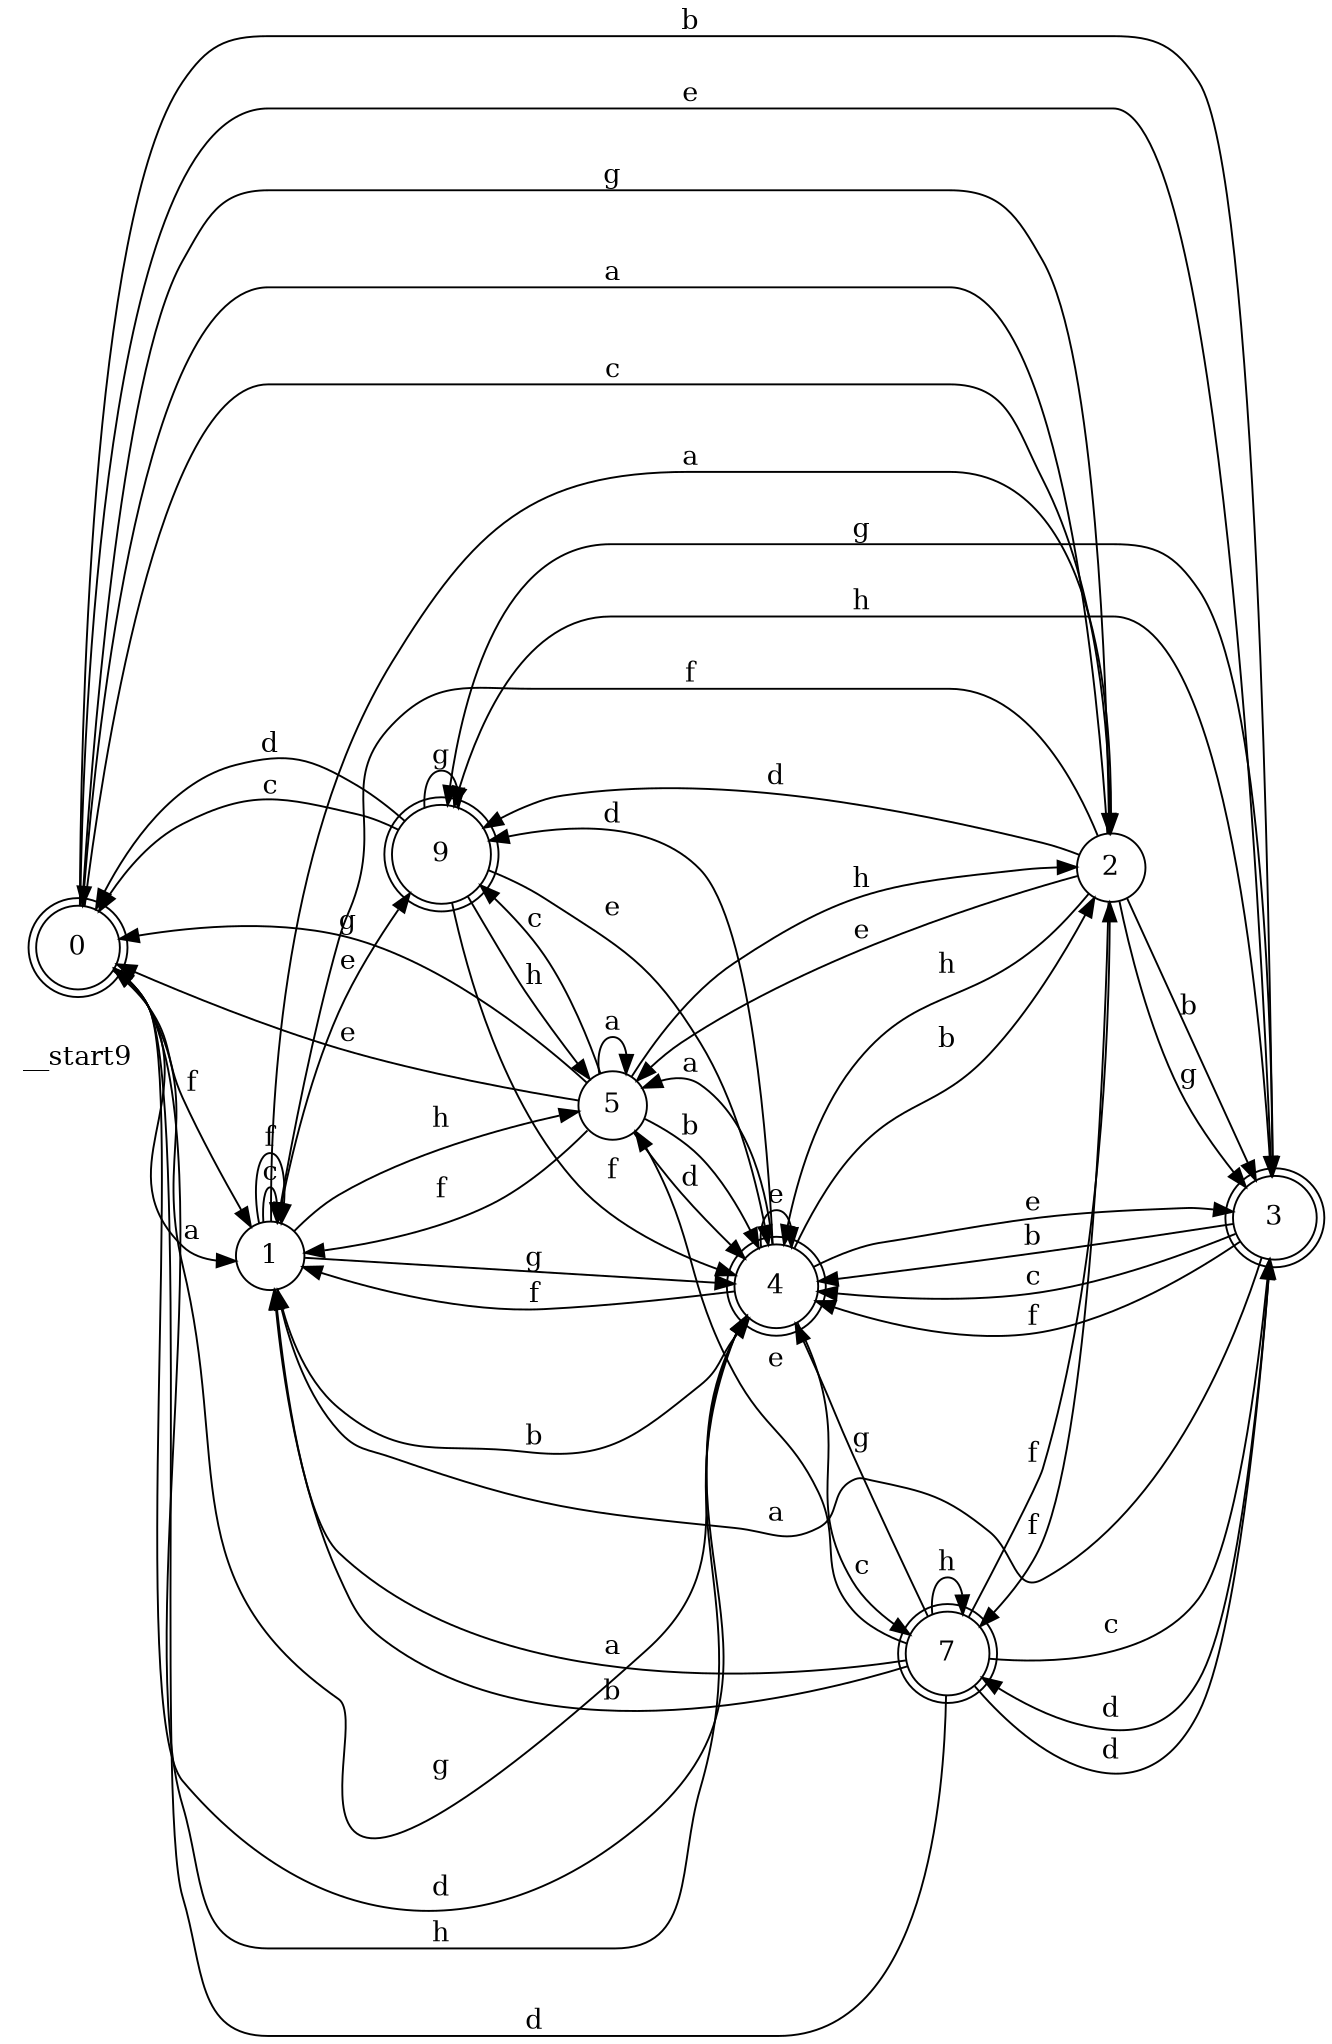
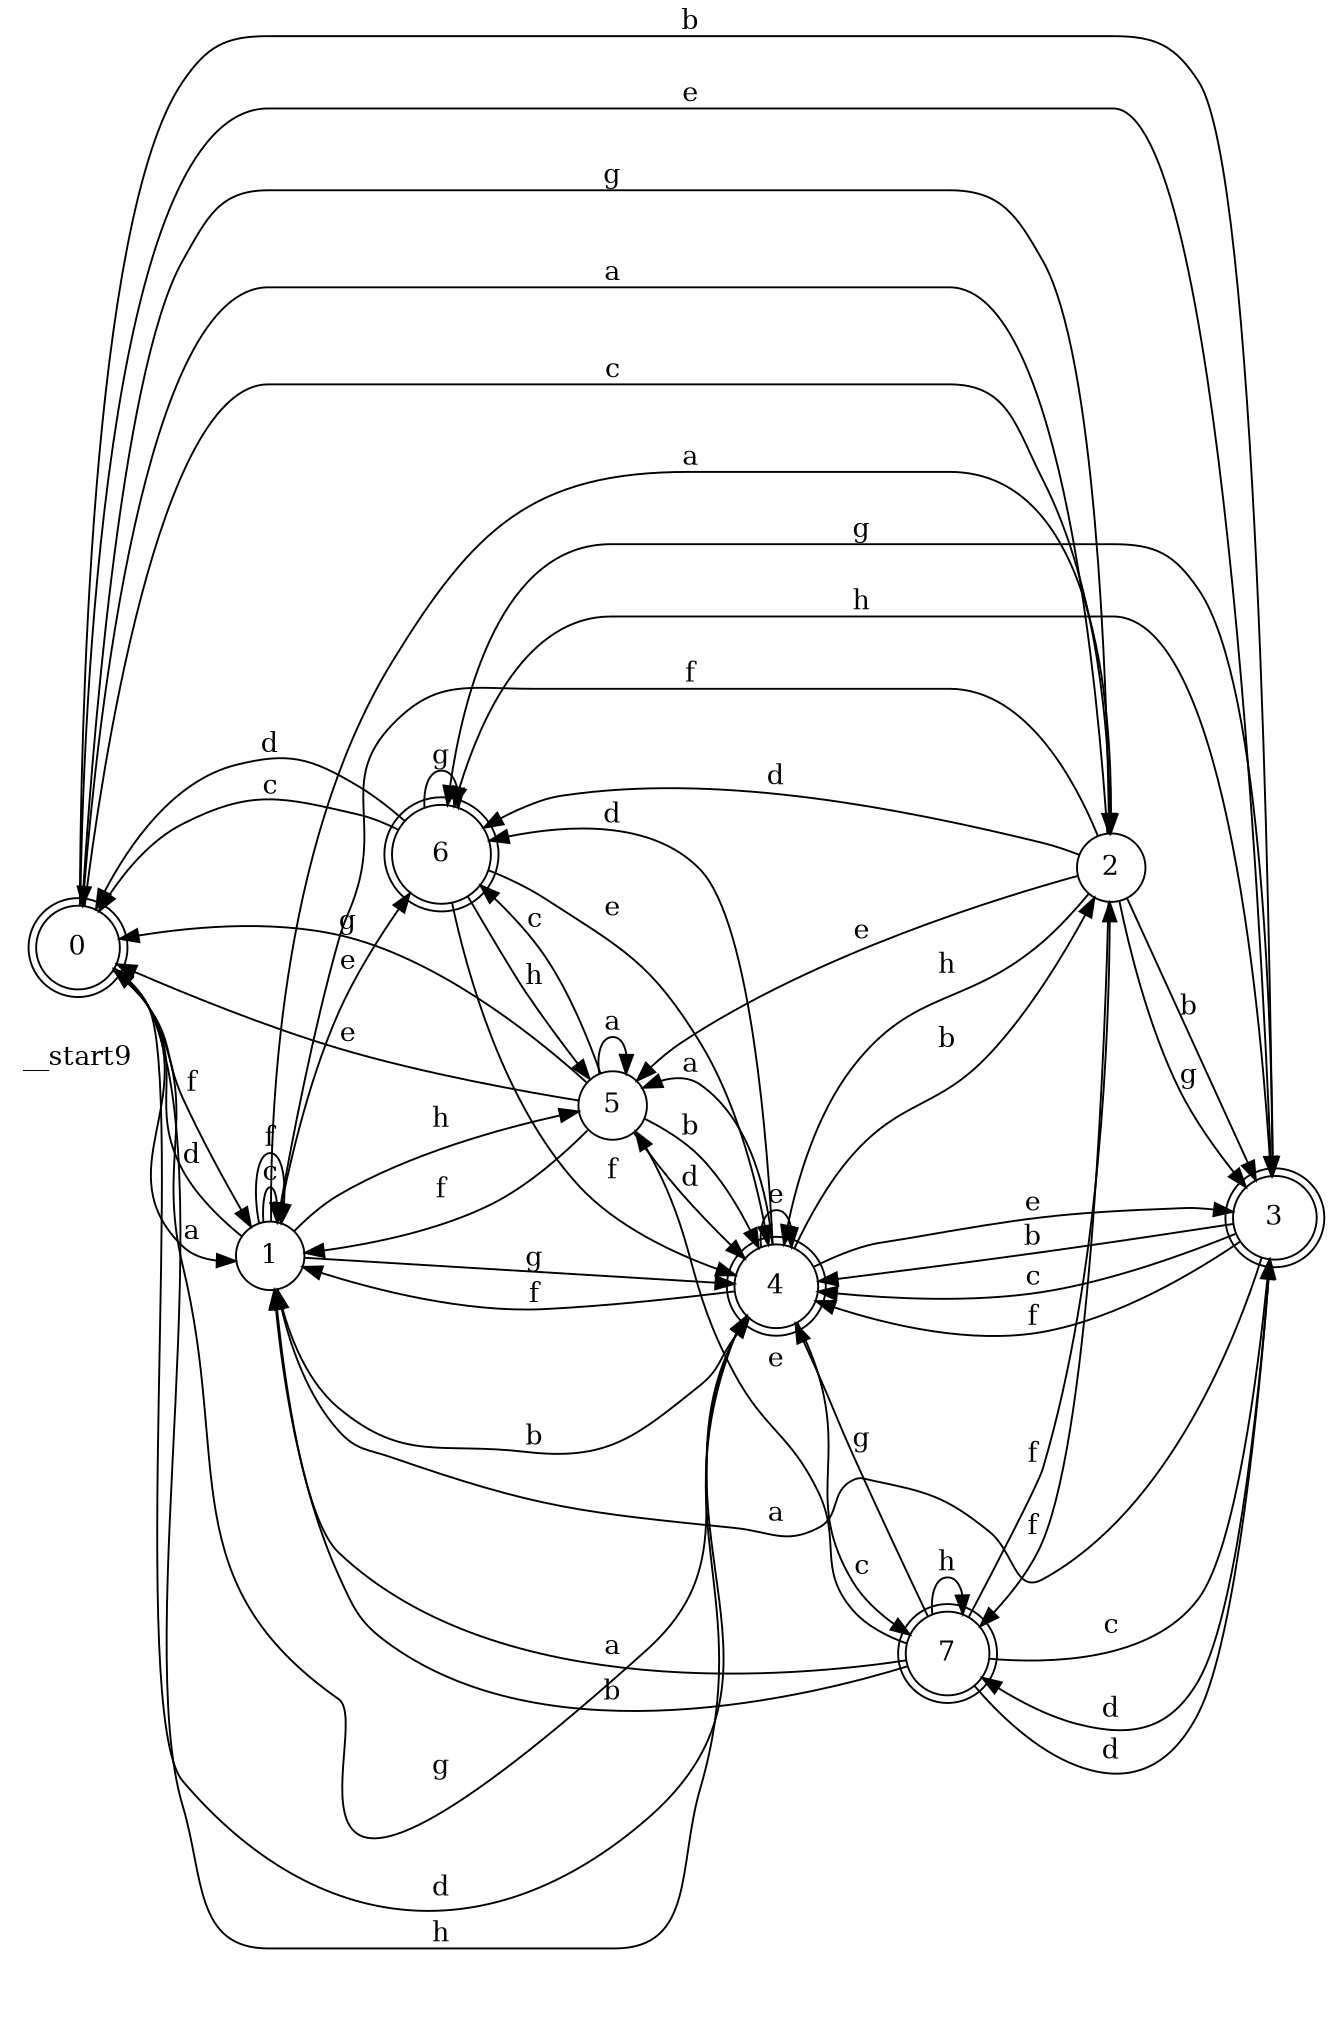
node "9": label "9" -> "6"
edge "5" -> "2": removed, label "h"
edge "7" -> "0": now "1" -> "0"
